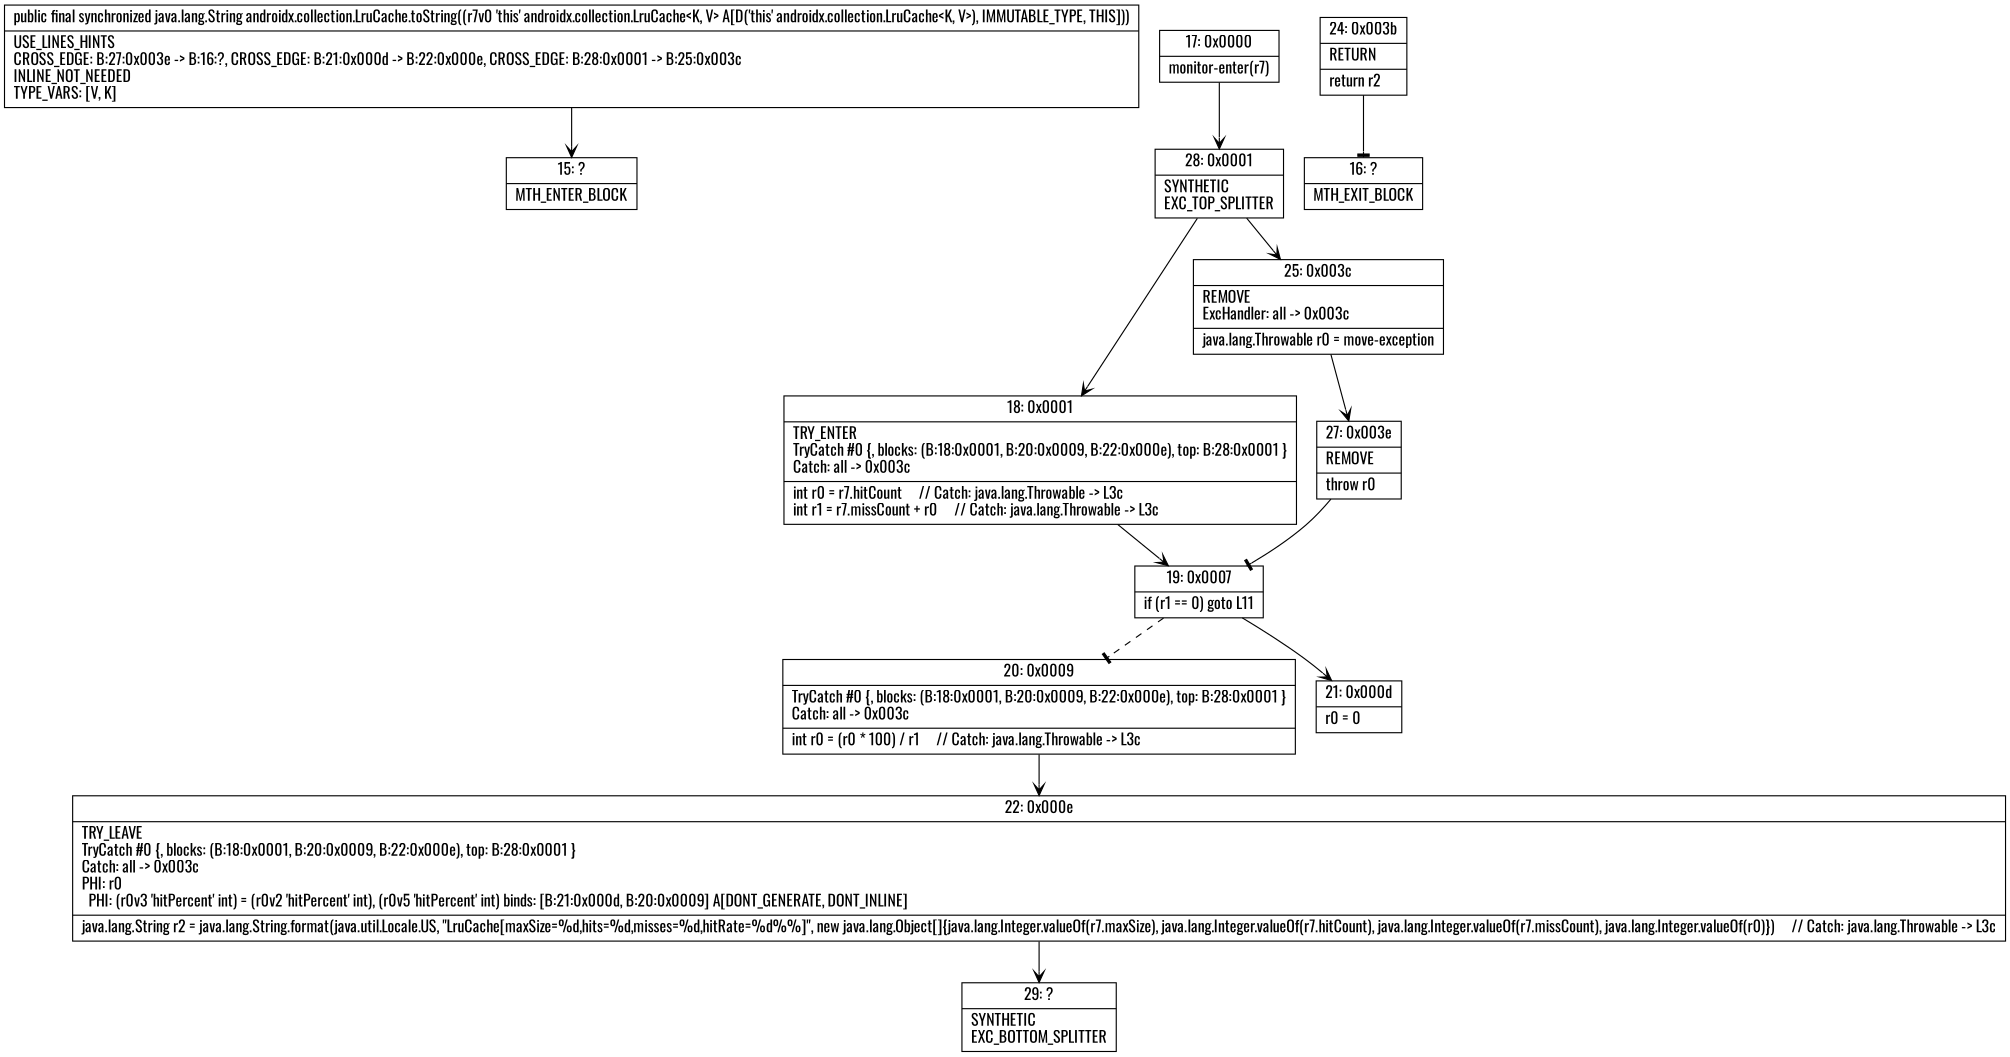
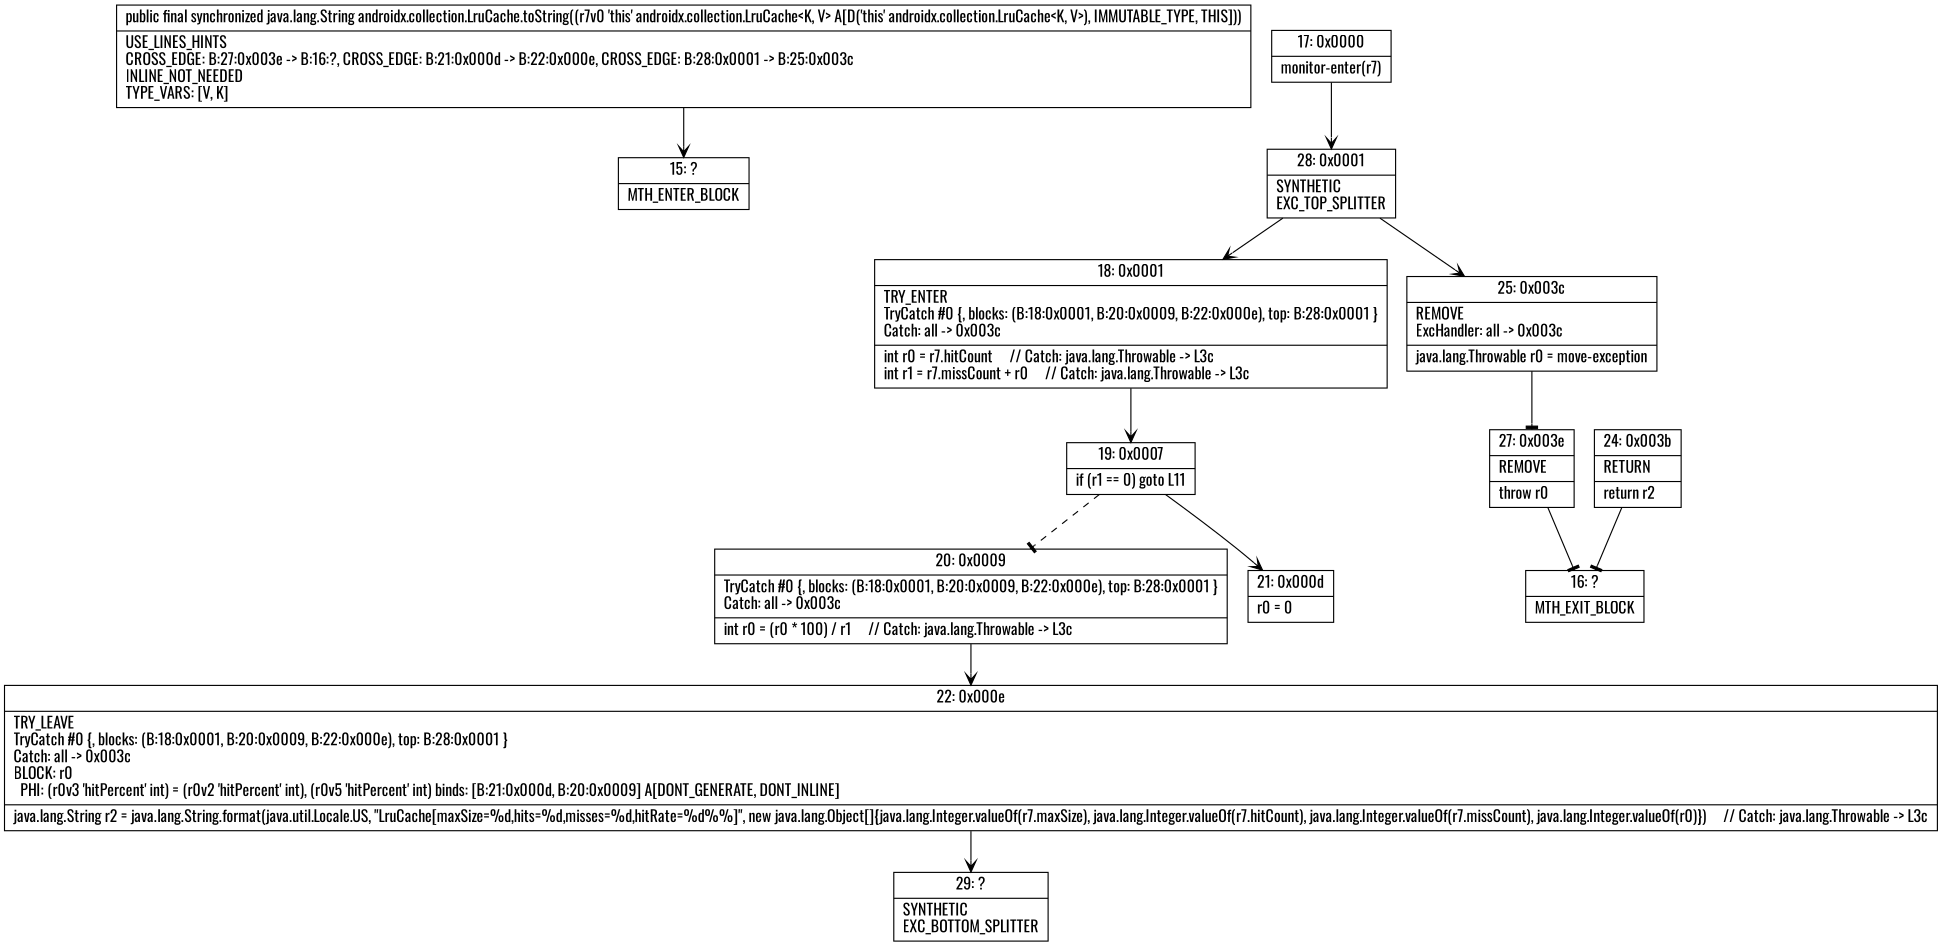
edge "25: 0x003c" -> "27: 0x003e": arrowhead vee -> tee
edge "27: 0x003e" -> "19: 0x0007": now "27: 0x003e" -> "16: ?"
node "22: 0x000e": text "PHI: r0" -> "BLOCK: r0"
